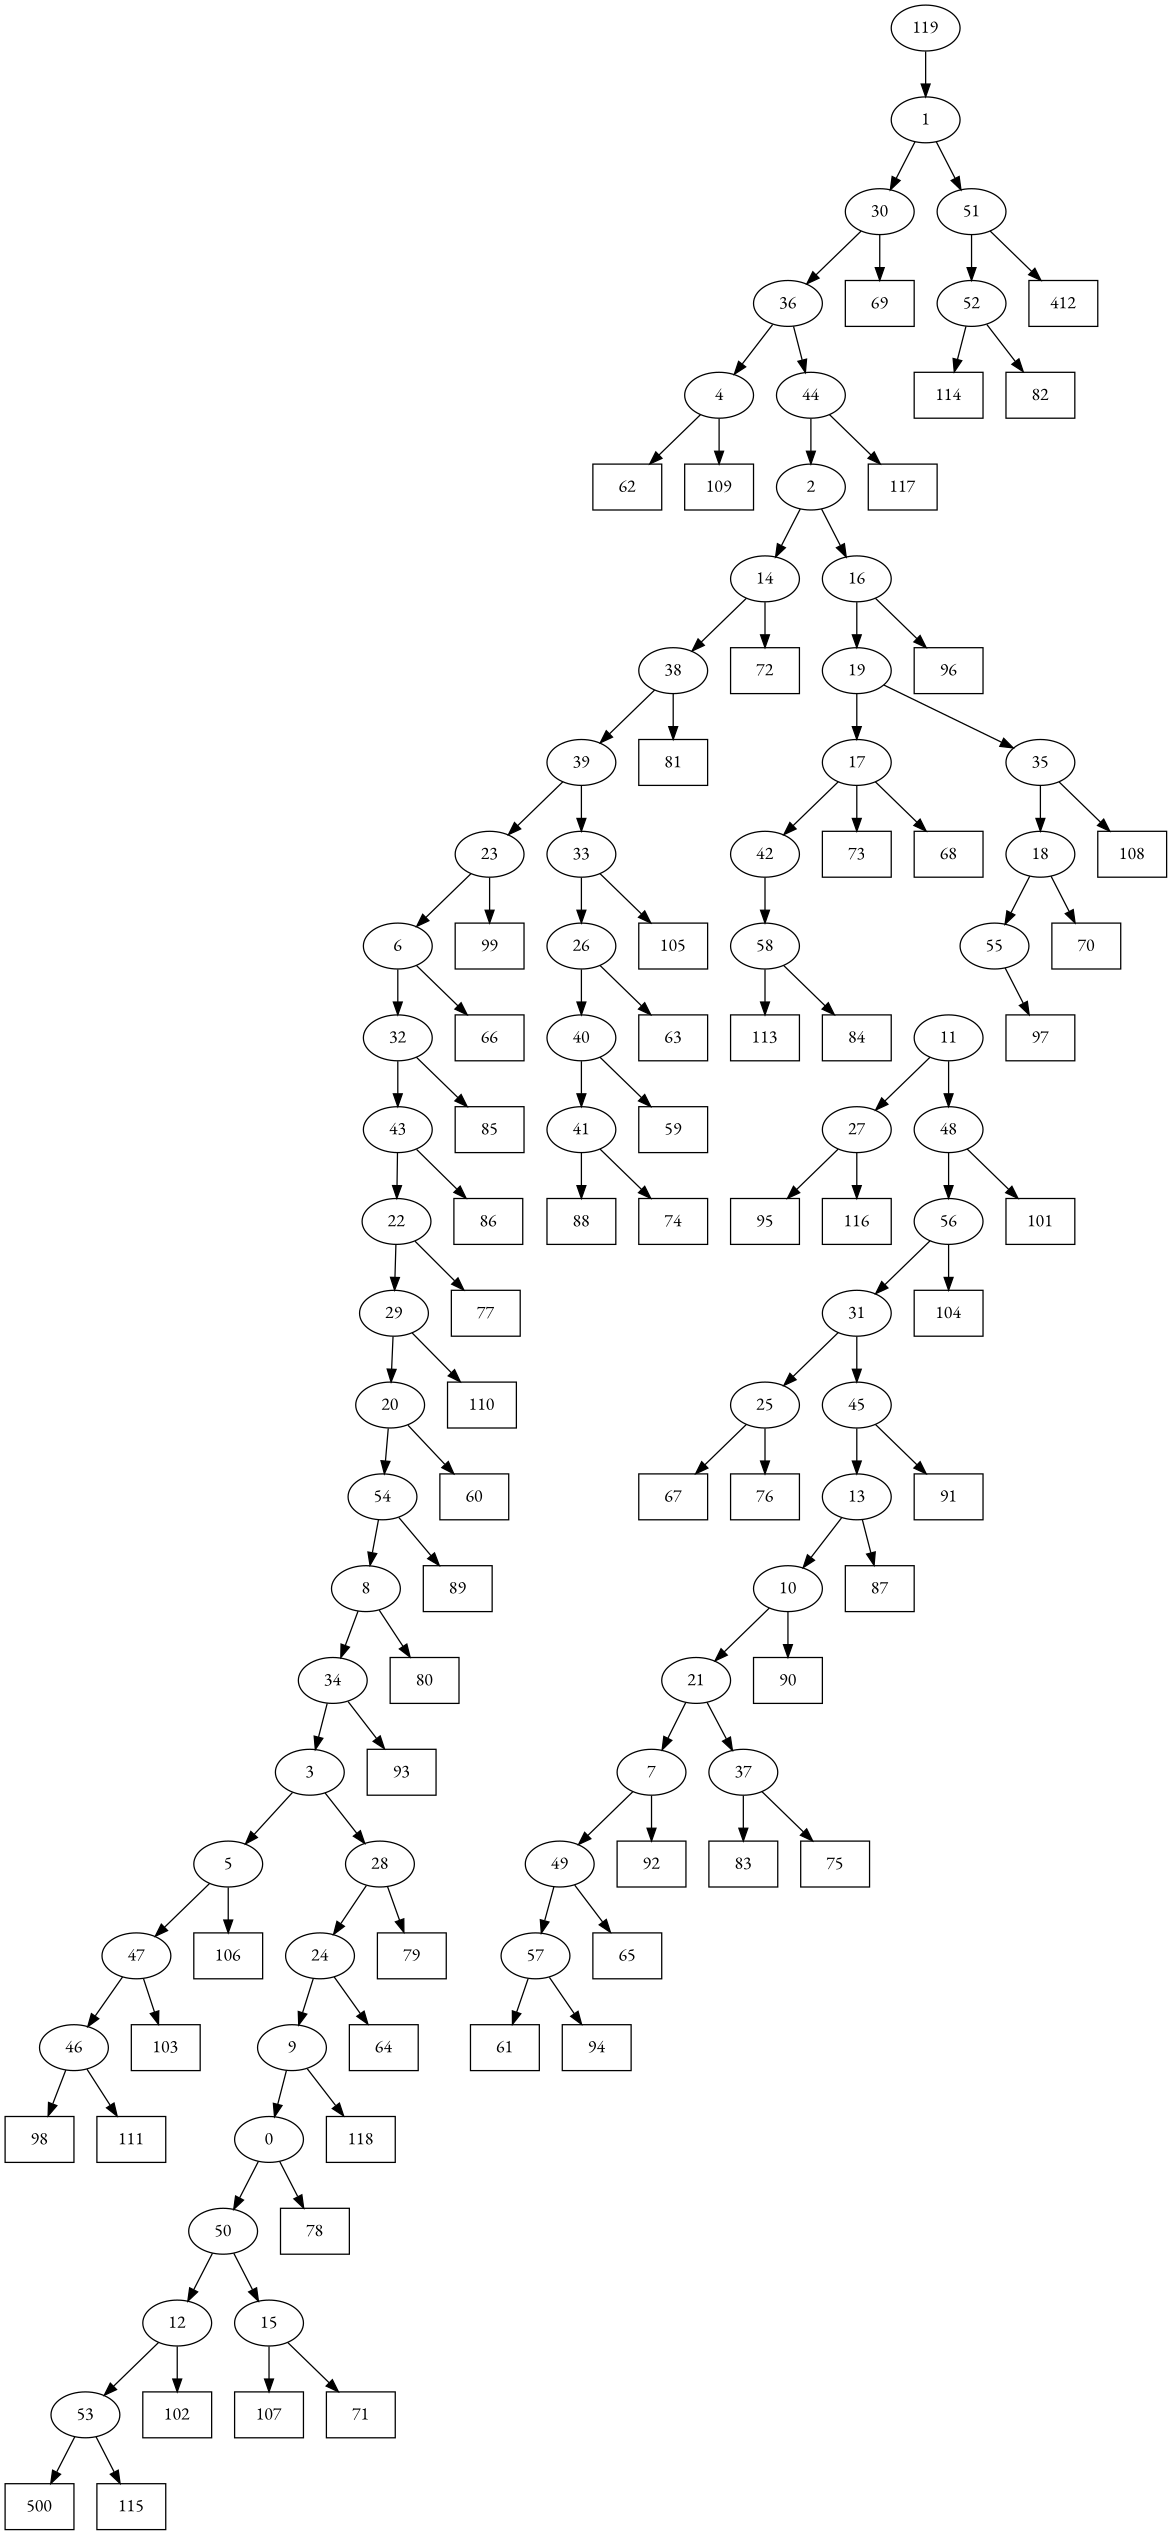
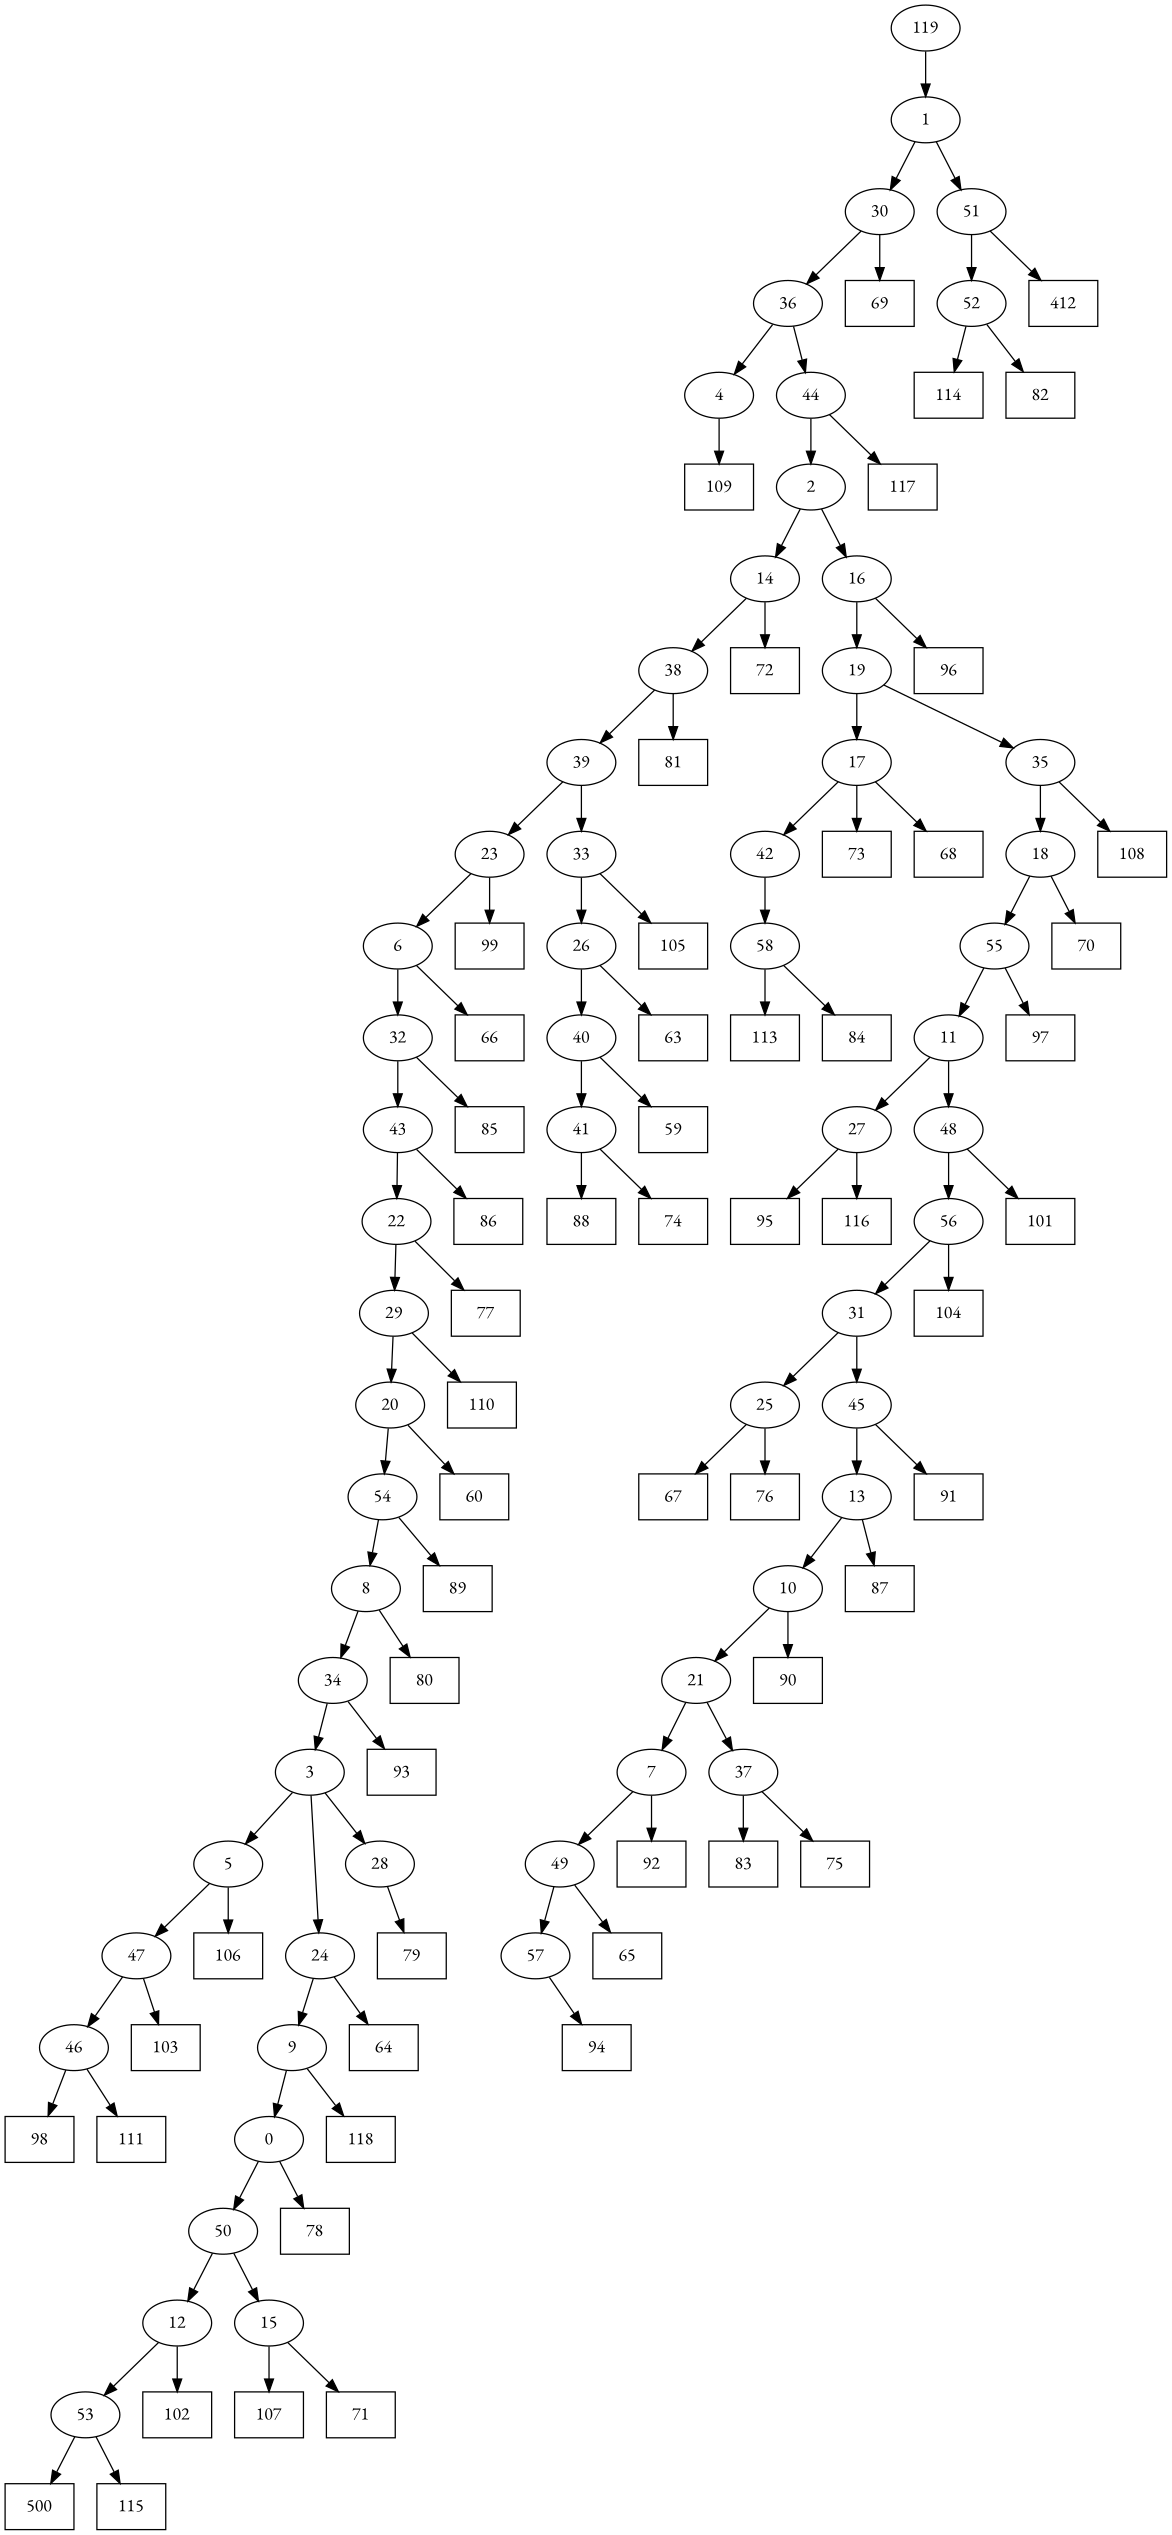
node "62": removed
edge "55" -> "11": added
edge "28" -> "24": now "3" -> "24"
node "61": removed
